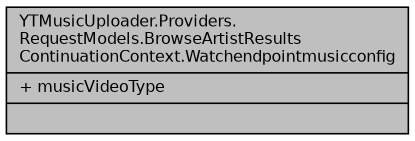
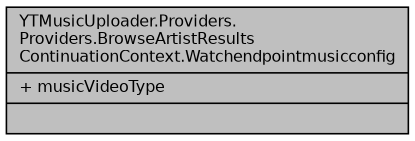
node "YTMusicUploader.Providers.": text "RequestModels.BrowseArtistResults" -> "Providers.BrowseArtistResults"
